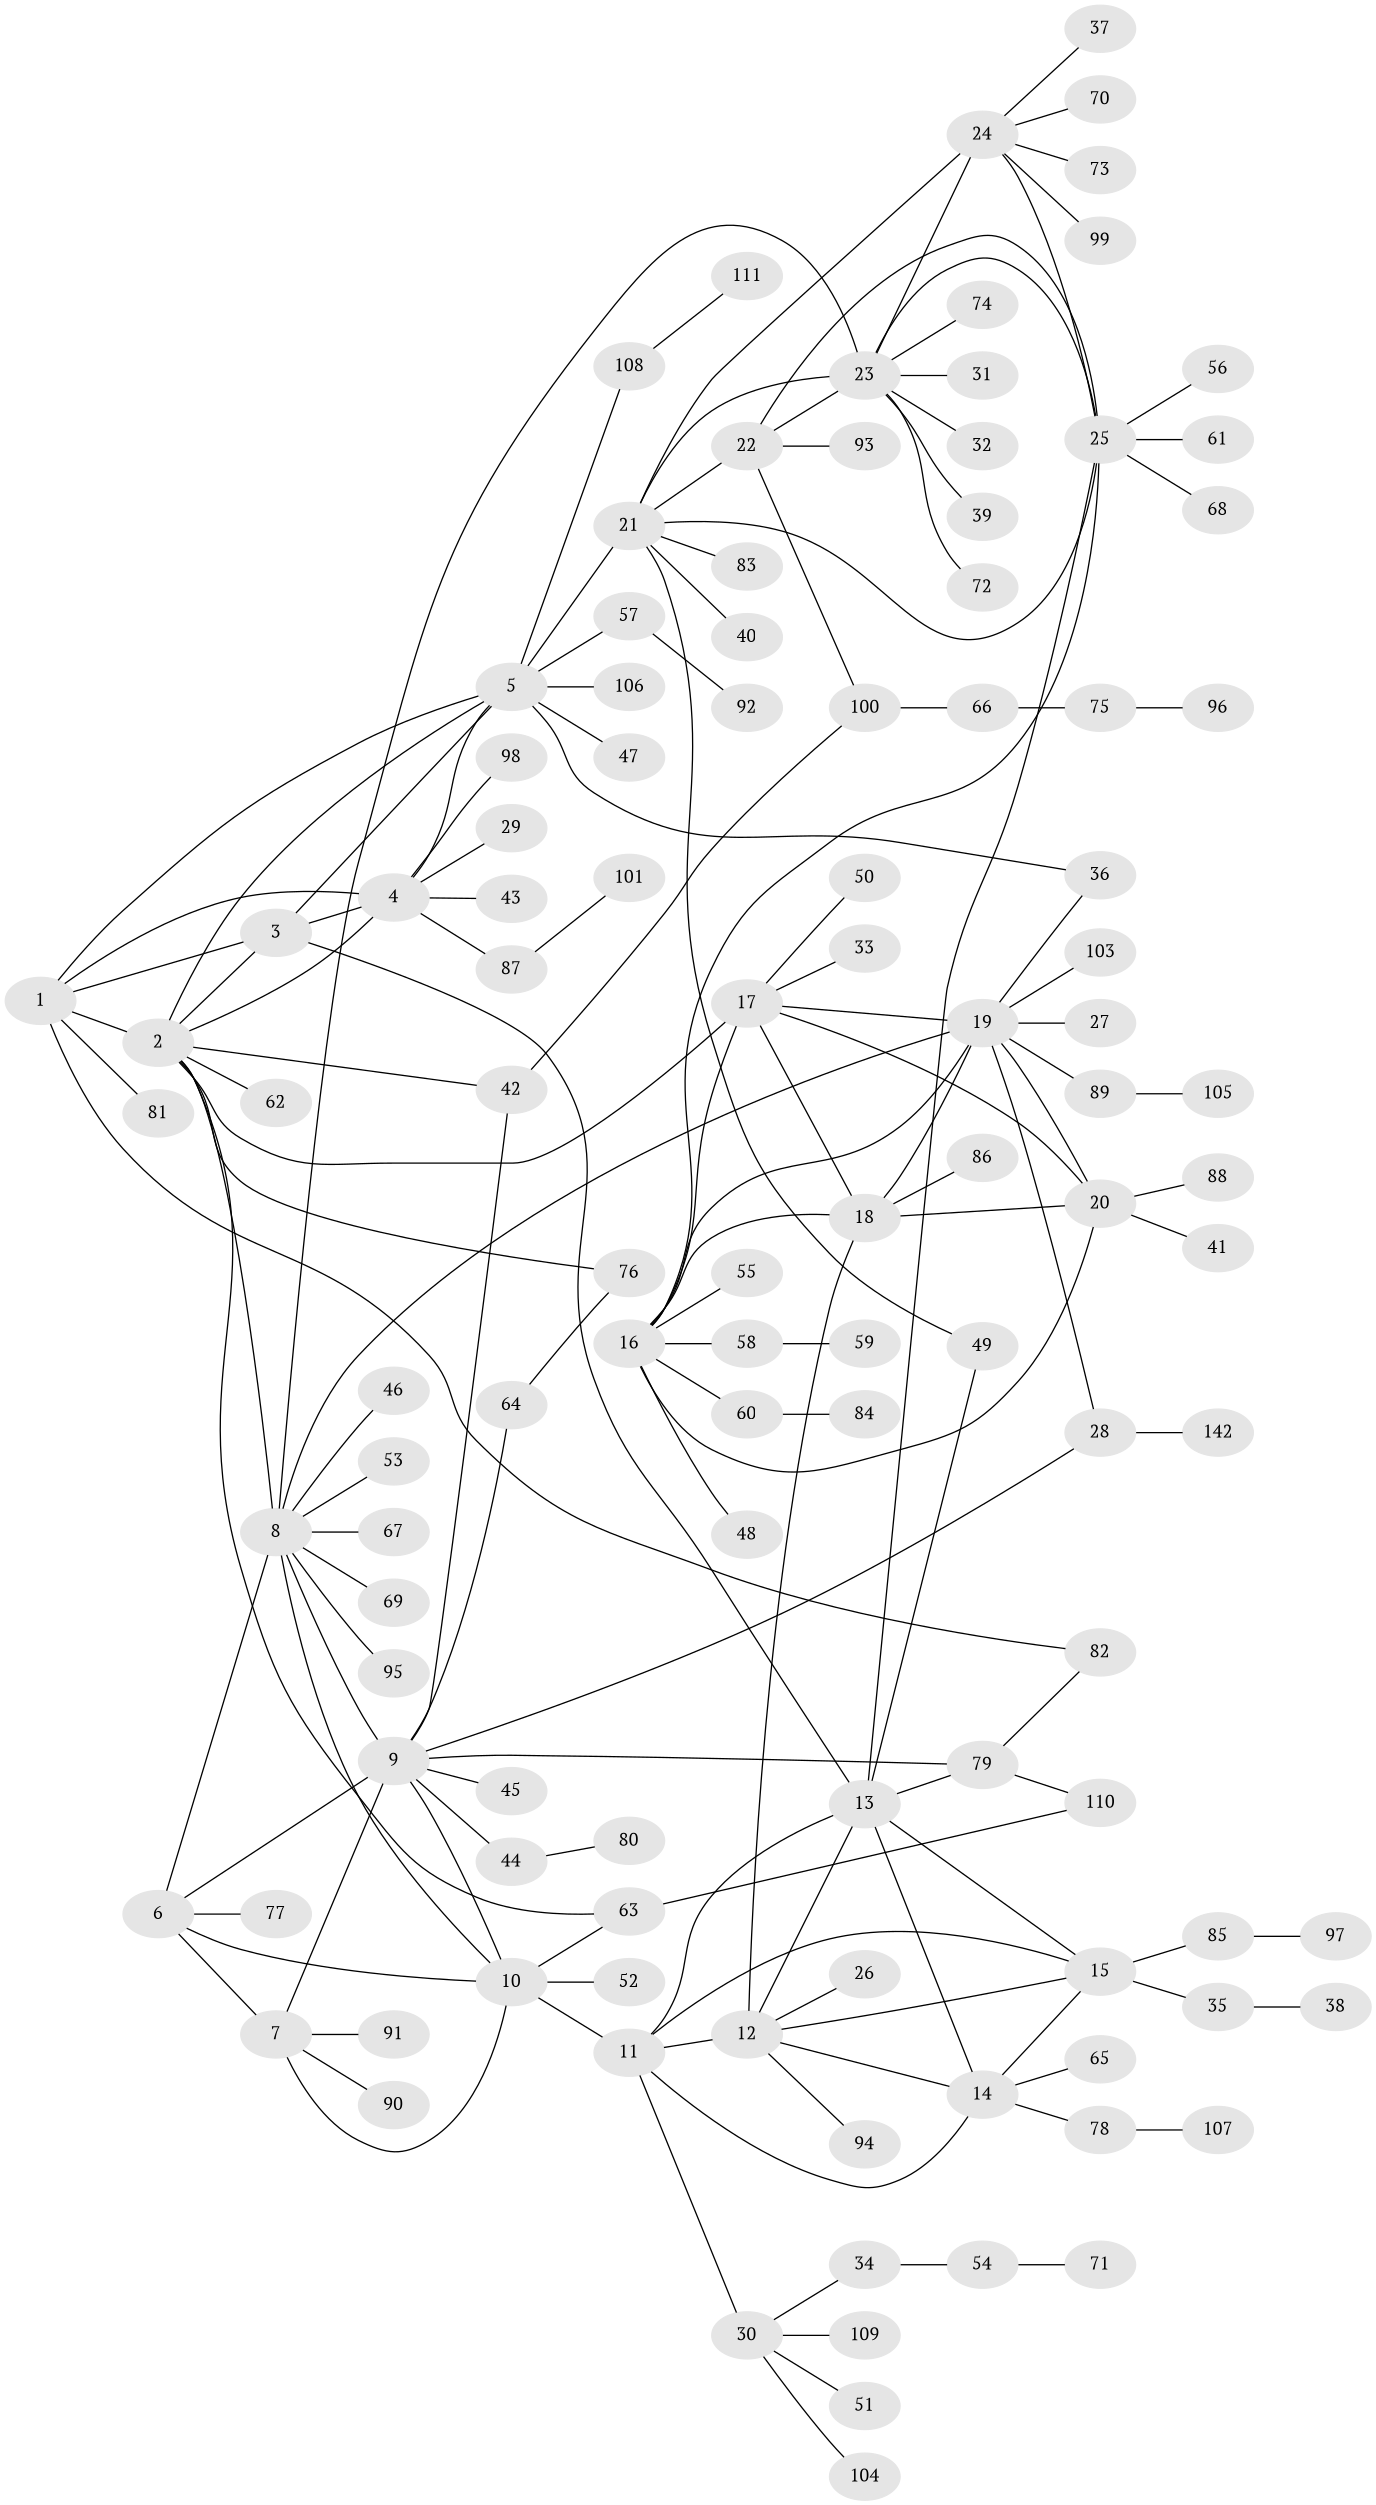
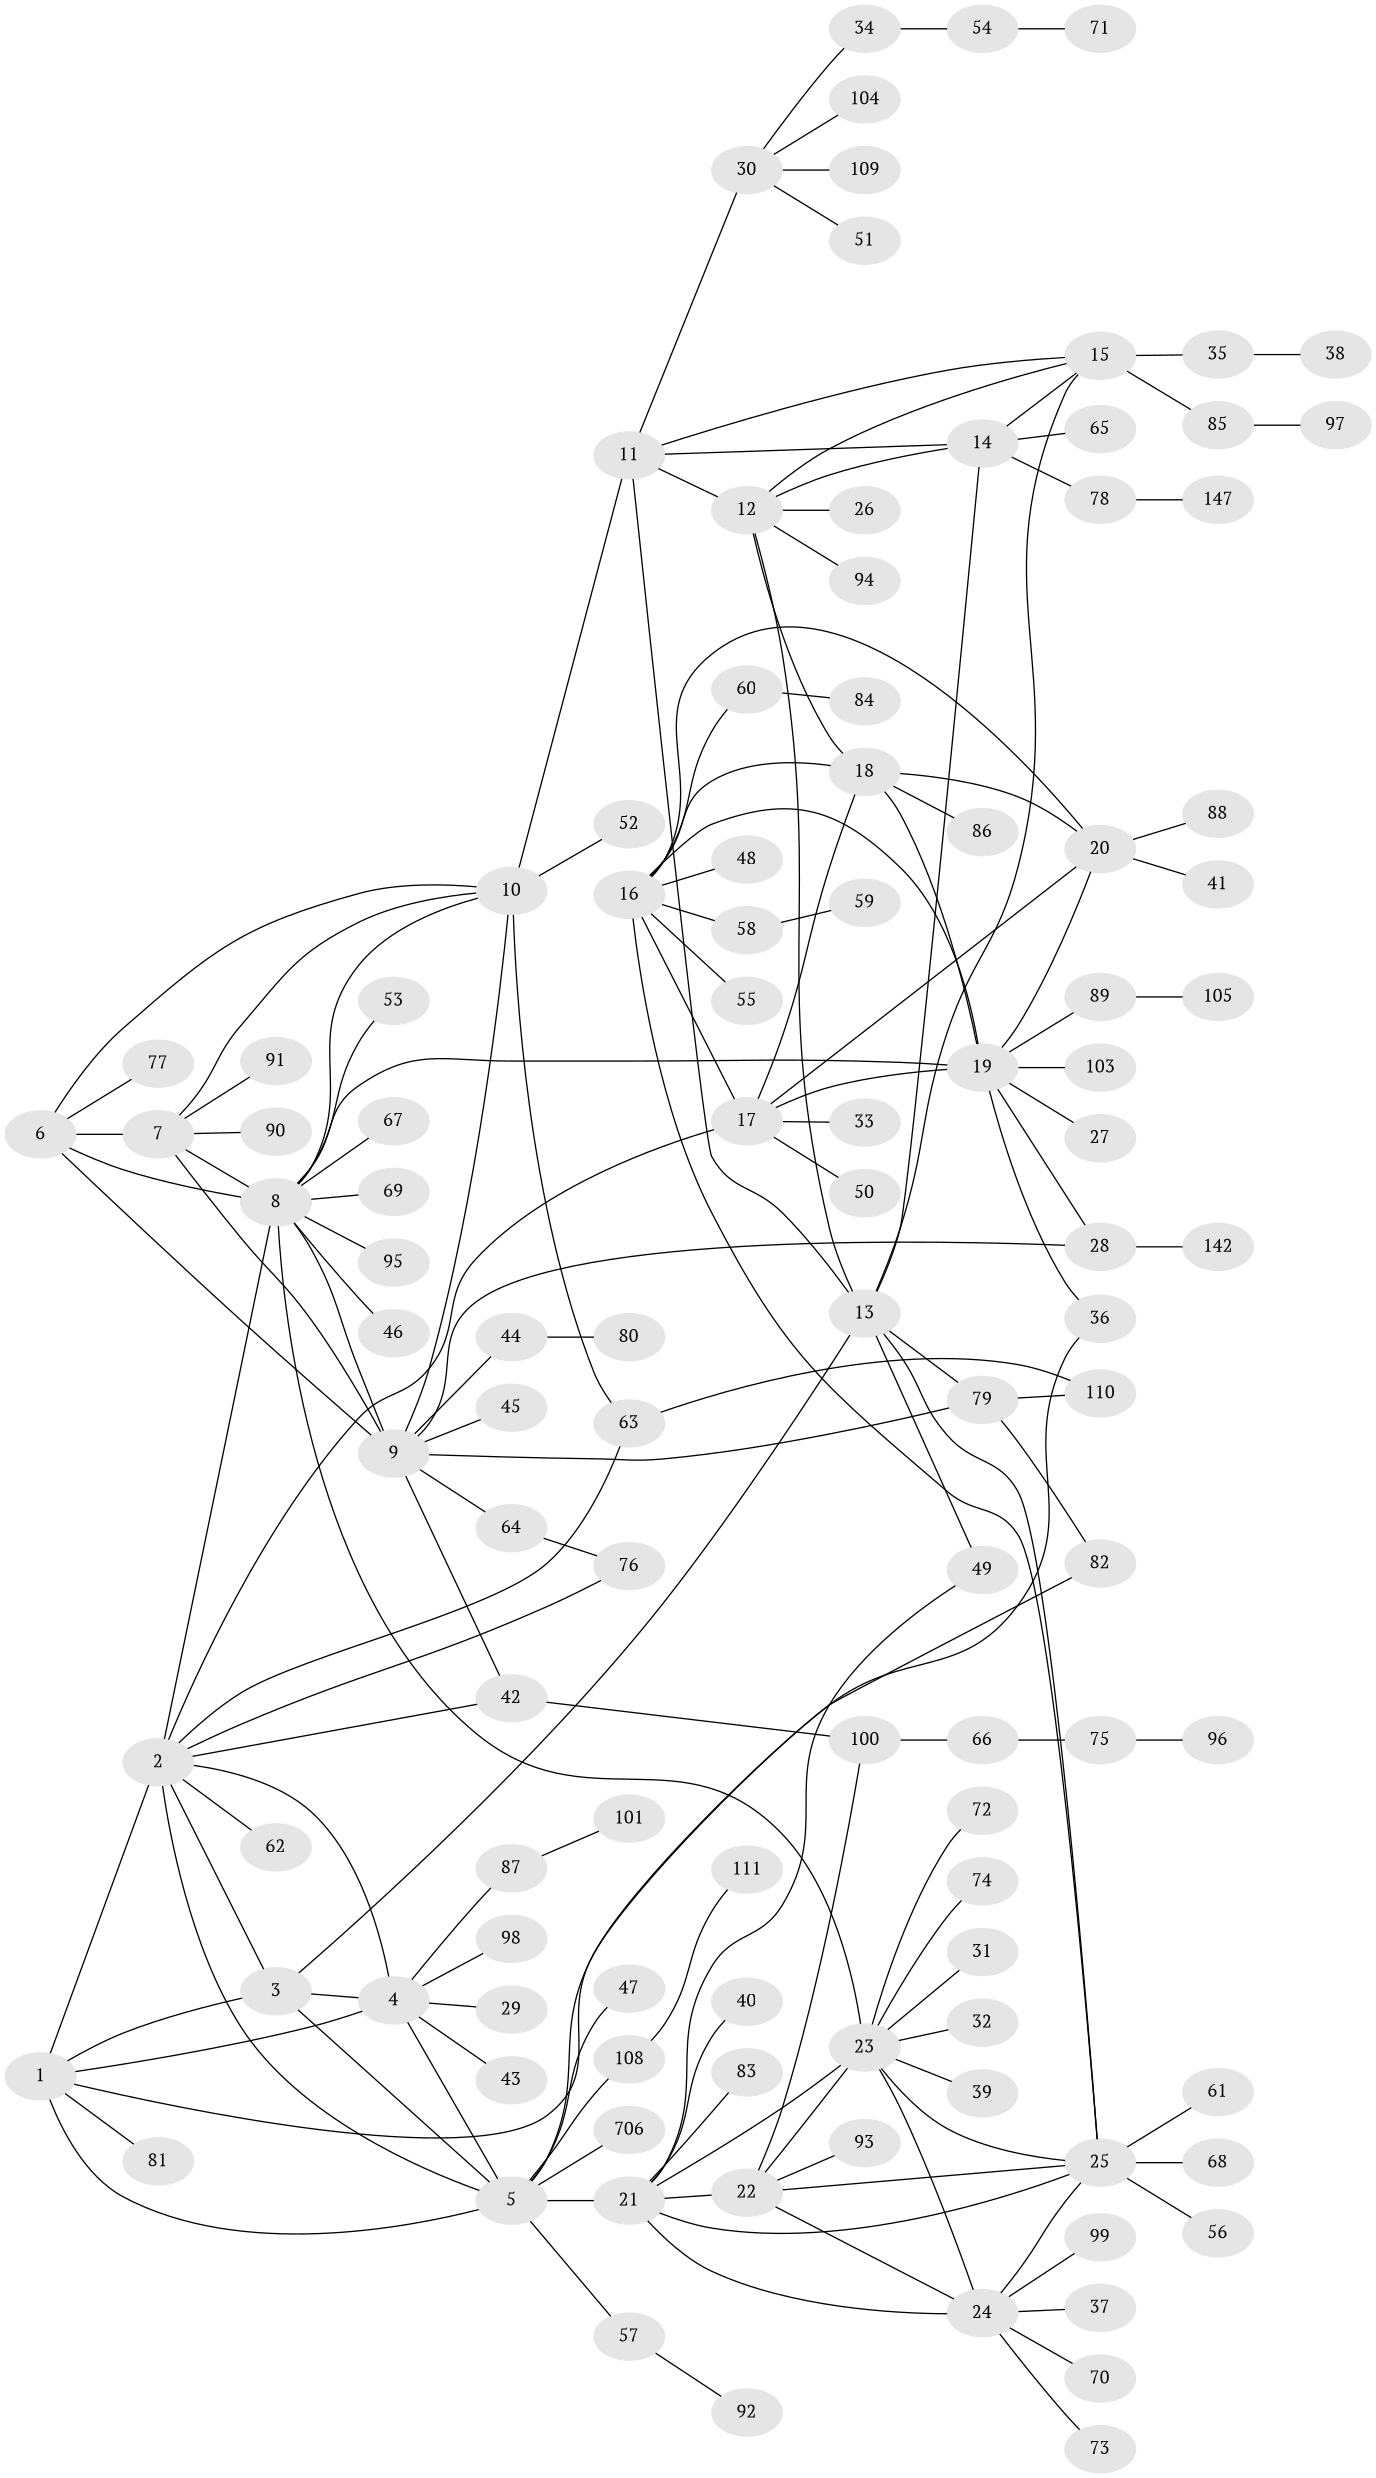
node "106": label "106" -> "706"
edge "7" -- "8": added
node "107": label "107" -> "147"
edge "22" -- "24": added
